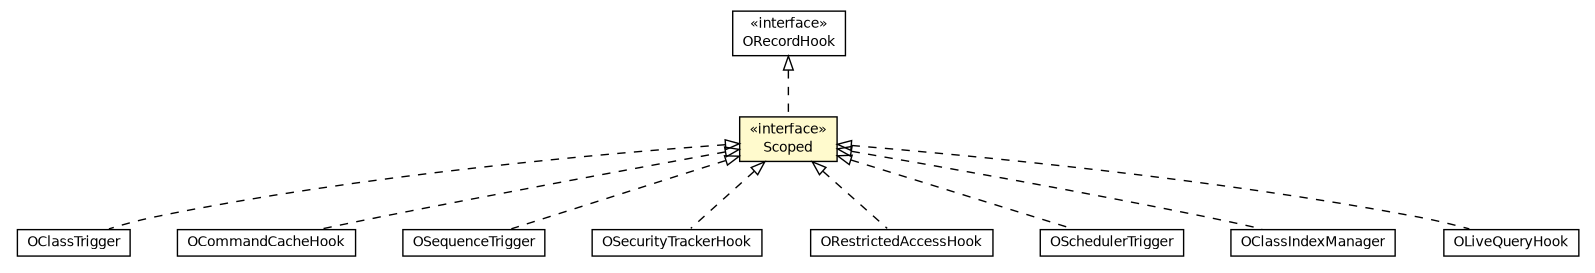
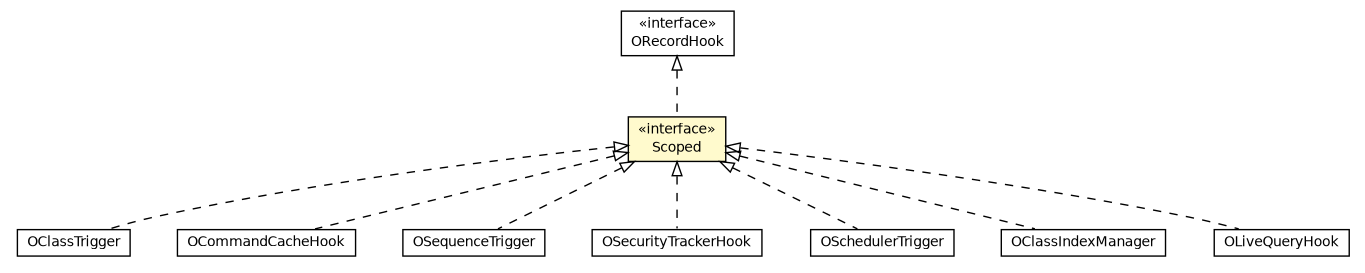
node "ORestrictedAccessHook": removed
